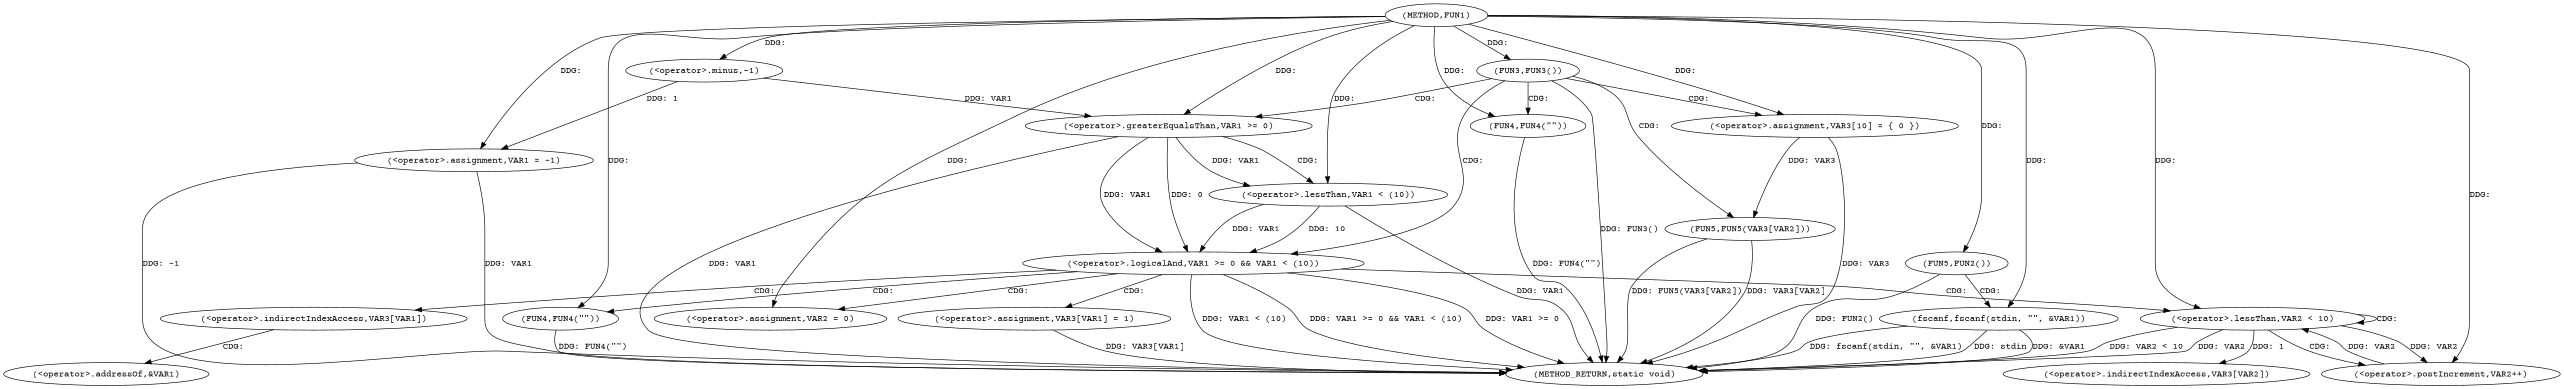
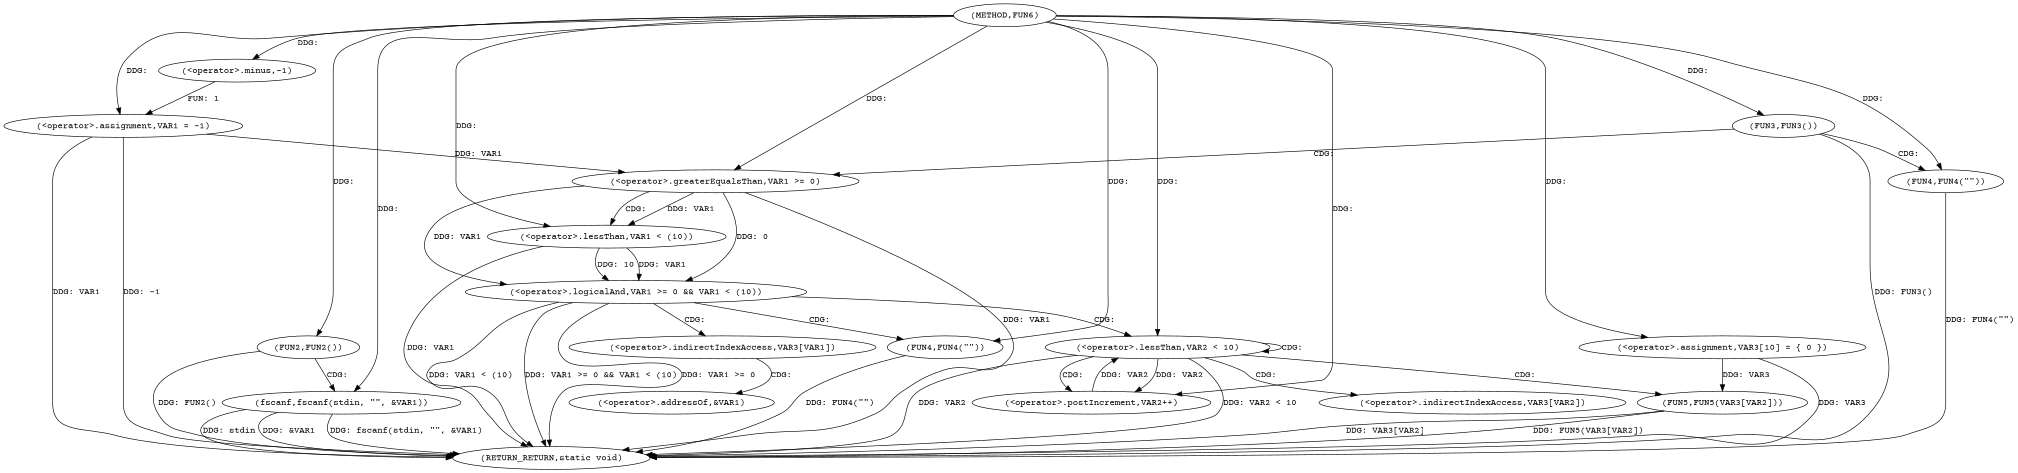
node "(METHOD,FUN1)": label "(METHOD,FUN1)" -> "(METHOD,FUN6)"
edge "(FUN3,FUN3())" -> "(<operator>.assignment,VAR3[10] = { 0 })": removed, label "CDG:"
edge "(<operator>.minus,-1)" -> "(<operator>.greaterEqualsThan,VAR1 >= 0)": now "(<operator>.assignment,VAR1 = -1)" -> "(<operator>.greaterEqualsThan,VAR1 >= 0)"
edge "(<operator>.minus,-1)" -> "(<operator>.assignment,VAR1 = -1)": label "DDG: 1" -> "FUN: 1"
edge "(FUN3,FUN3())" -> "(FUN5,FUN5(VAR3[VAR2]))": now "(<operator>.lessThan,VAR2 < 10)" -> "(FUN5,FUN5(VAR3[VAR2]))"
edge "(FUN3,FUN3())" -> "(<operator>.logicalAnd,VAR1 >= 0 && VAR1 < (10))": removed, label "CDG:"
node "(FUN5,FUN2())": label "(FUN5,FUN2())" -> "(FUN2,FUN2())"
node "(<operator>.assignment,VAR2 = 0)": removed
node "(<operator>.assignment,VAR3[VAR1] = 1)": removed
edge "(<operator>.lessThan,VAR2 < 10)" -> "(<operator>.indirectIndexAccess,VAR3[VAR2])": label "DDG: 1" -> "CDG: "
node "(METHOD_RETURN,static void)": label "(METHOD_RETURN,static void)" -> "(RETURN_RETURN,static void)"
